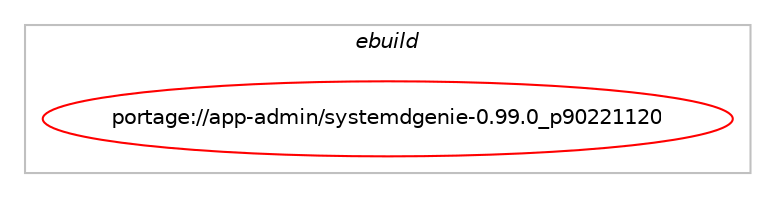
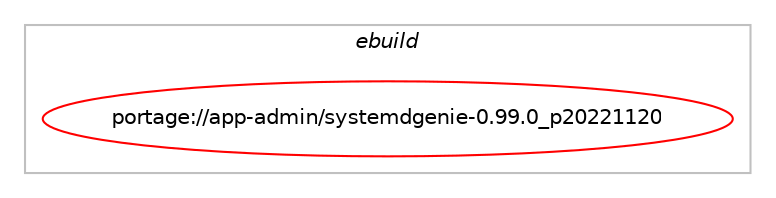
node "portage://app-admin/systemdgenie-0.99.0_p90221120": label "portage://app-admin/systemdgenie-0.99.0_p90221120" -> "portage://app-admin/systemdgenie-0.99.0_p20221120"
